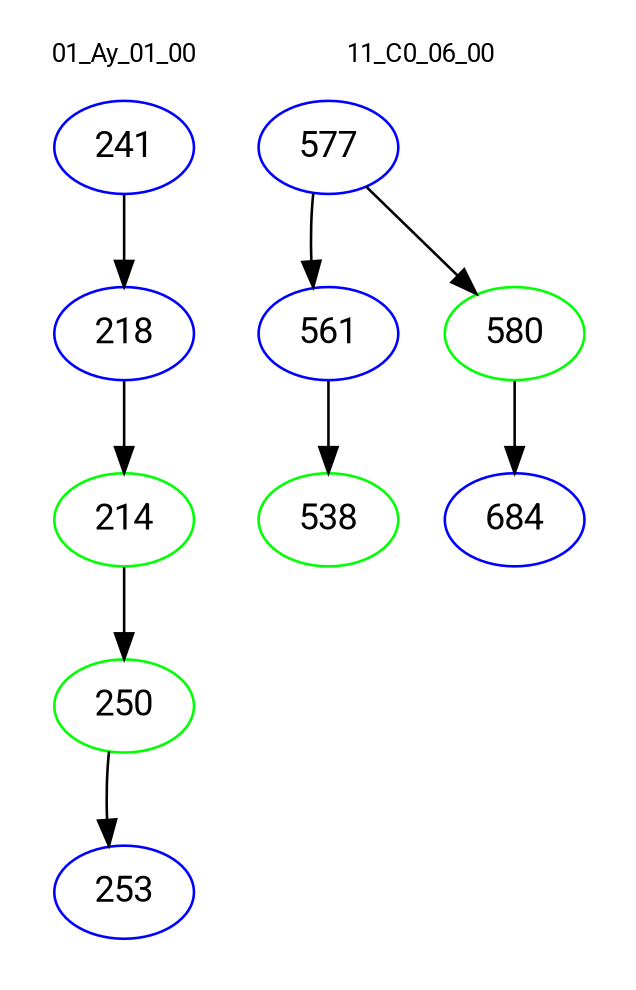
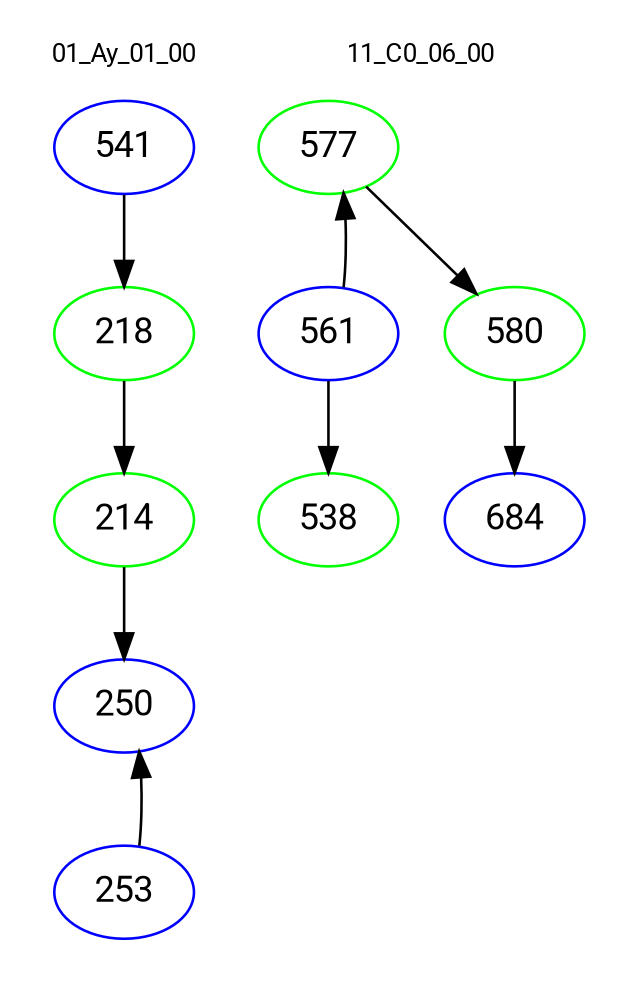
node "241": label "241" -> "541"
node "577": color blue -> green
edge "577" -> "561": reversed
node "218": color blue -> green
node "250": color green -> blue
edge "250" -> "253": reversed
